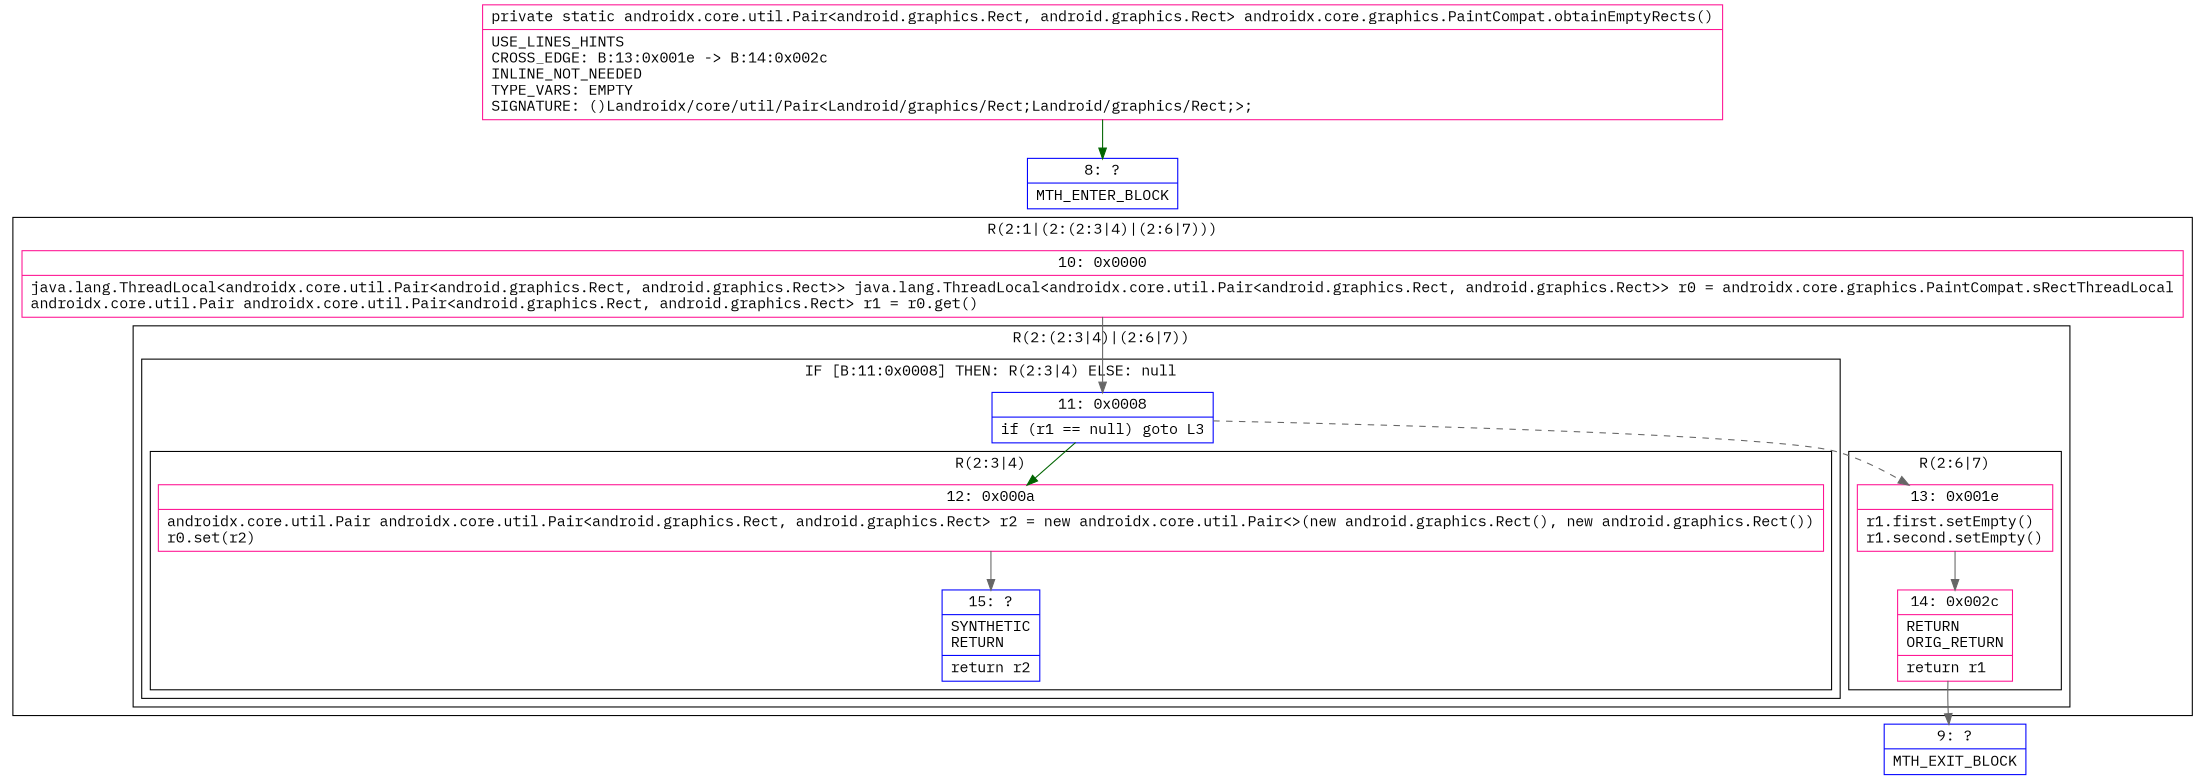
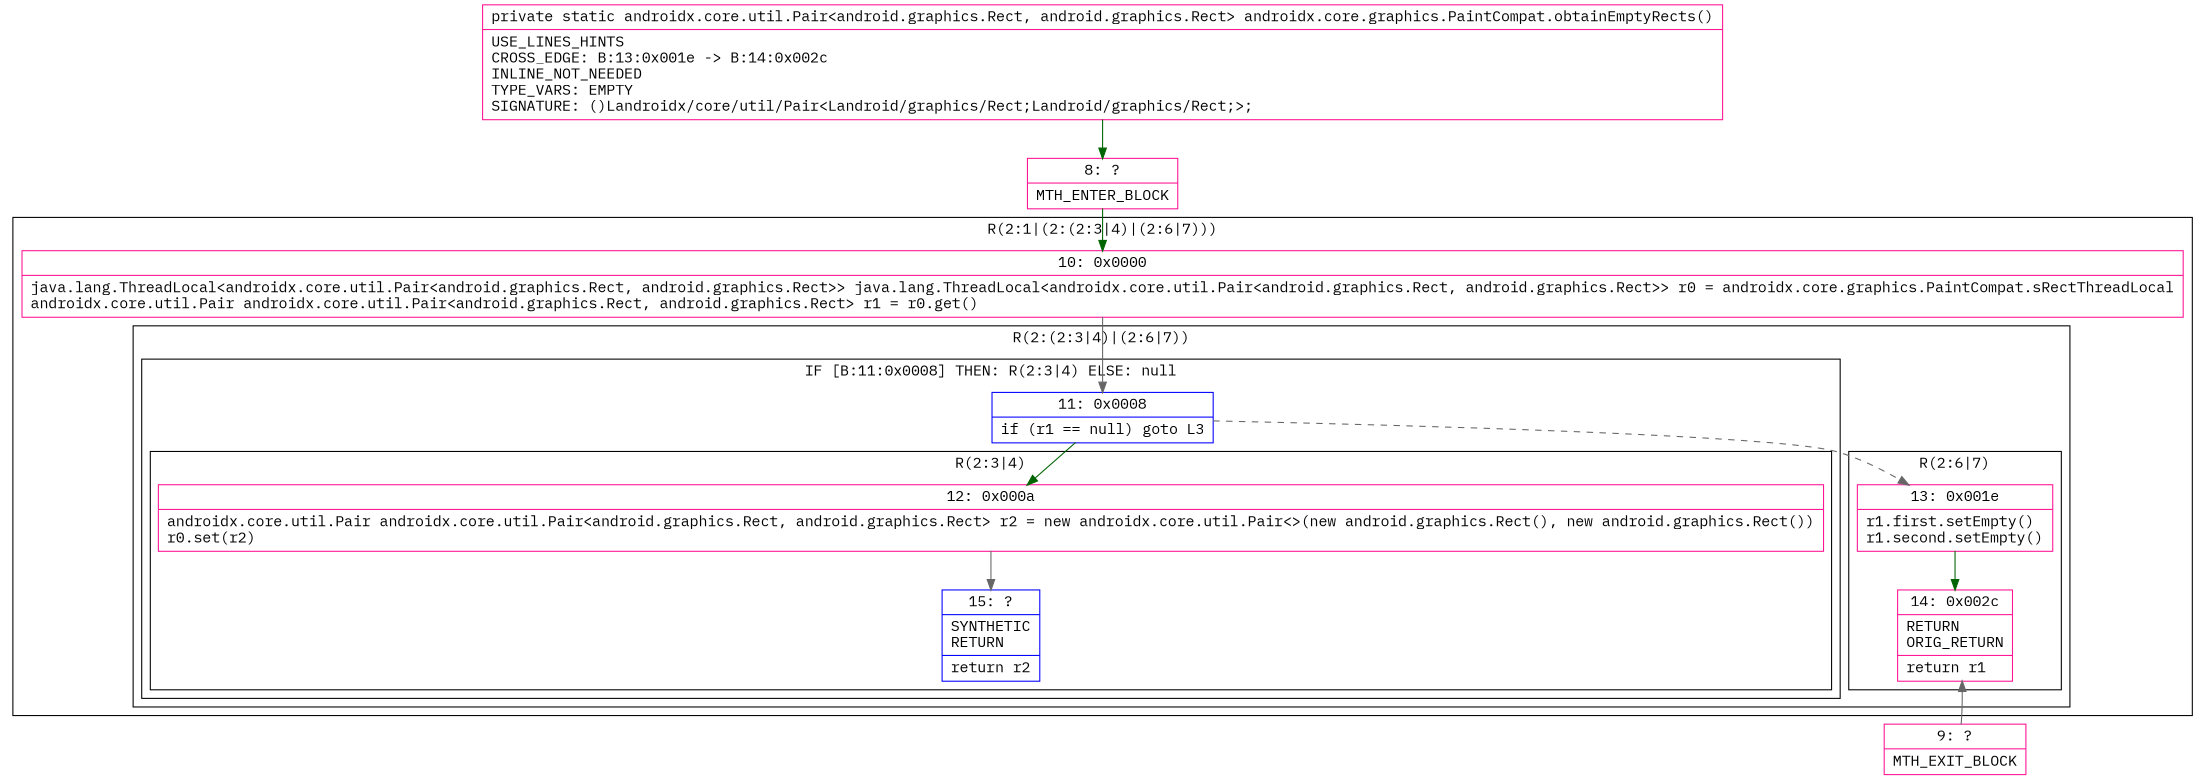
node "8: ?": color blue -> deeppink
edge "8: ?" -> "10: 0x0000": added
edge "13: 0x001e" -> "14: 0x002c": color gray40 -> darkgreen
edge "14: 0x002c" -> "9: ?": reversed
node "9: ?": color blue -> deeppink
